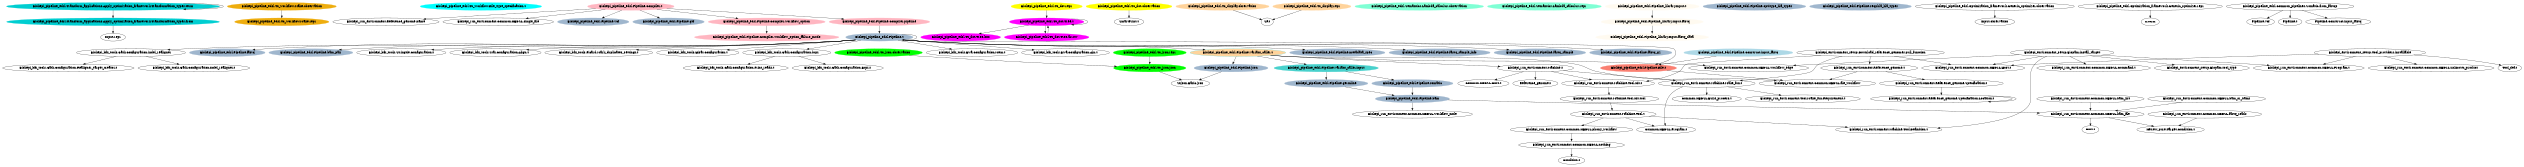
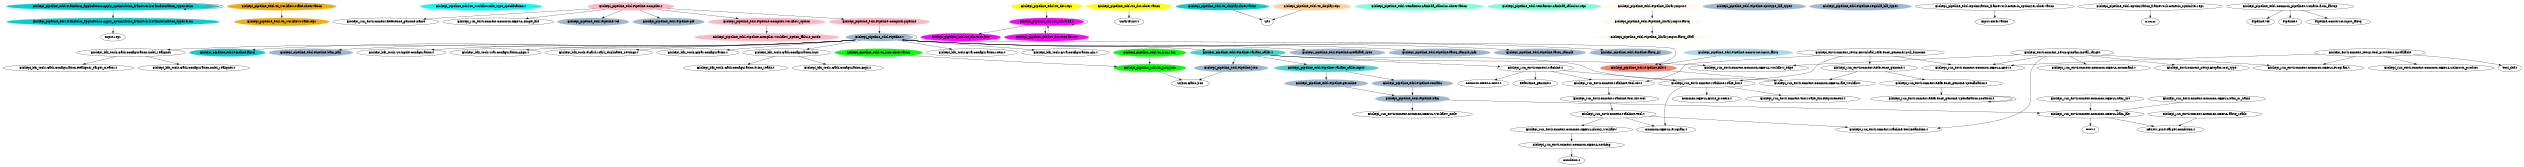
node "Biokepi_pipeline_edsl.To_display.observation": fillcolor burlywood1 -> darkturquoise
node "Biokepi_pipeline_edsl.Pipeline.fastq": fillcolor slategray3 -> darkturquoise
node "Biokepi_pipeline_edsl.Pipeline.Variant_caller.t": fillcolor burlywood1 -> mediumturquoise
